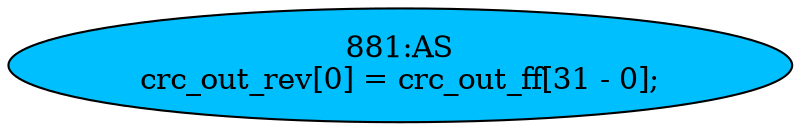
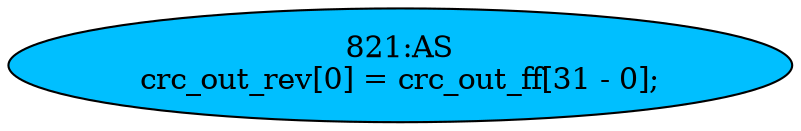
node "881:AS crc_out_rev[0] = crc_out_ff[31 - 0];": label "881:AS crc_out_rev[0] = crc_out_ff[31 - 0];" -> "821:AS crc_out_rev[0] = crc_out_ff[31 - 0];"
